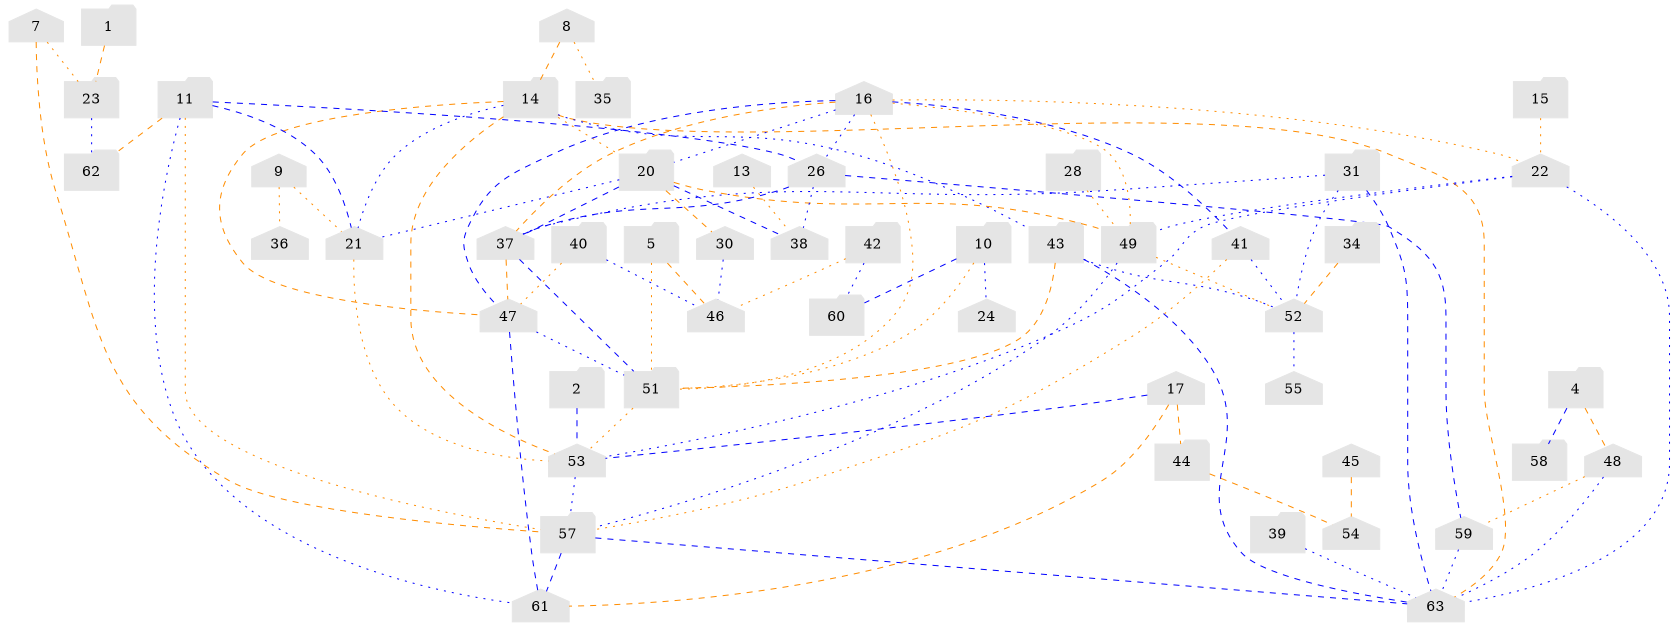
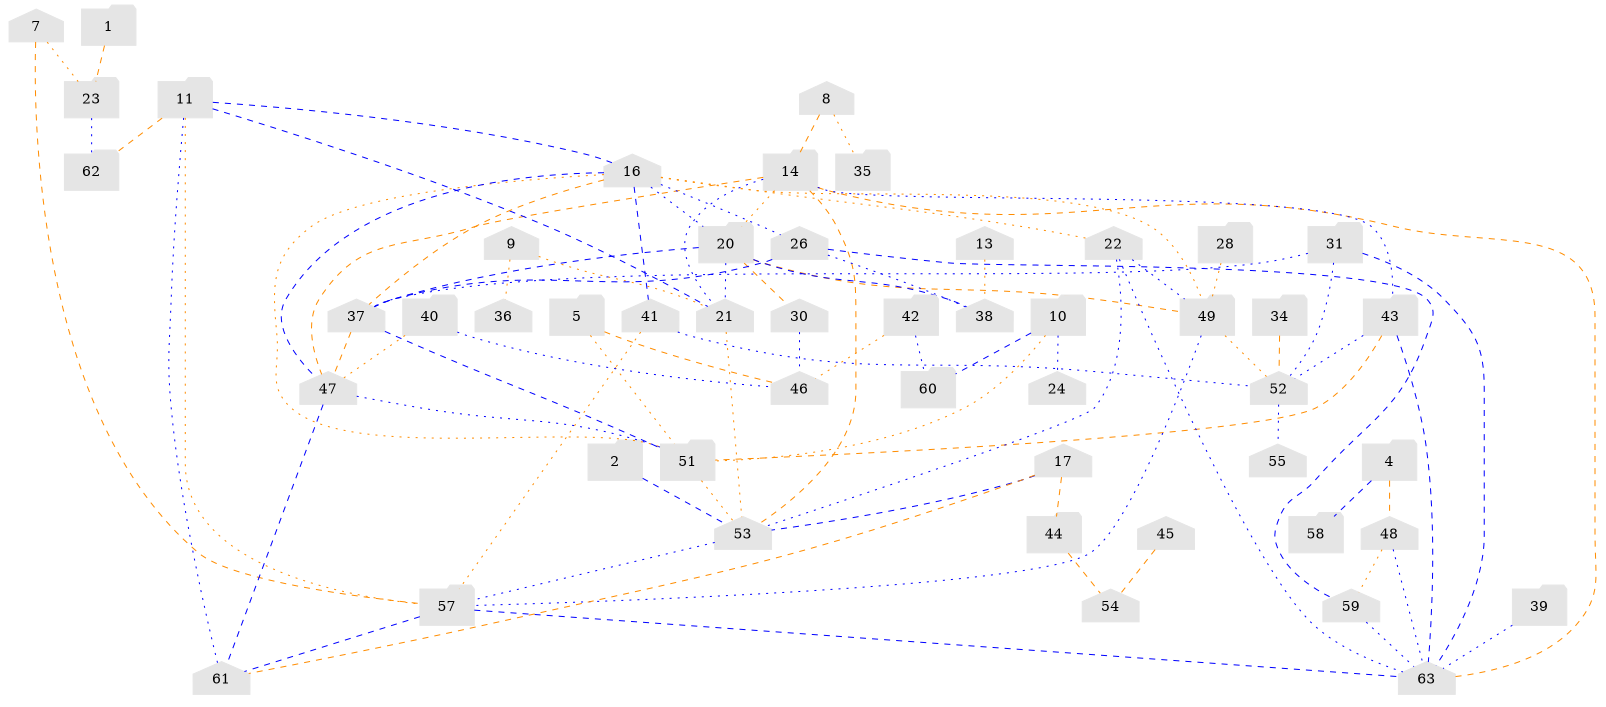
node "15": removed
edge "11" -- "26": now "11" -- "16"
